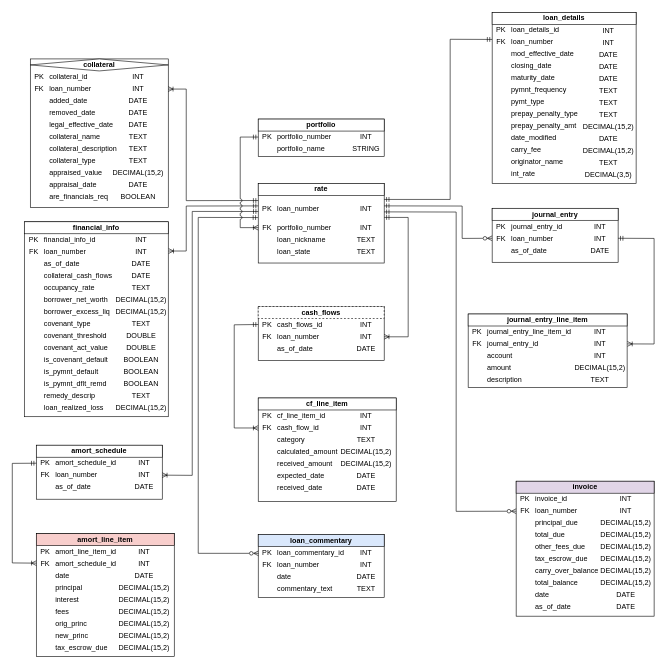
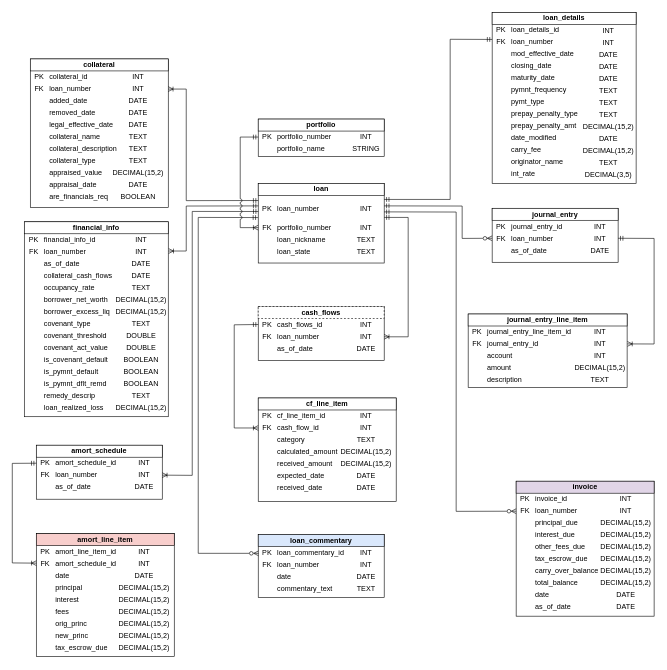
node "collateral": shape diamond -> rectangle
node "rate": label "rate" -> "loan"
node "total_due": label "total_due" -> "interest_due"
